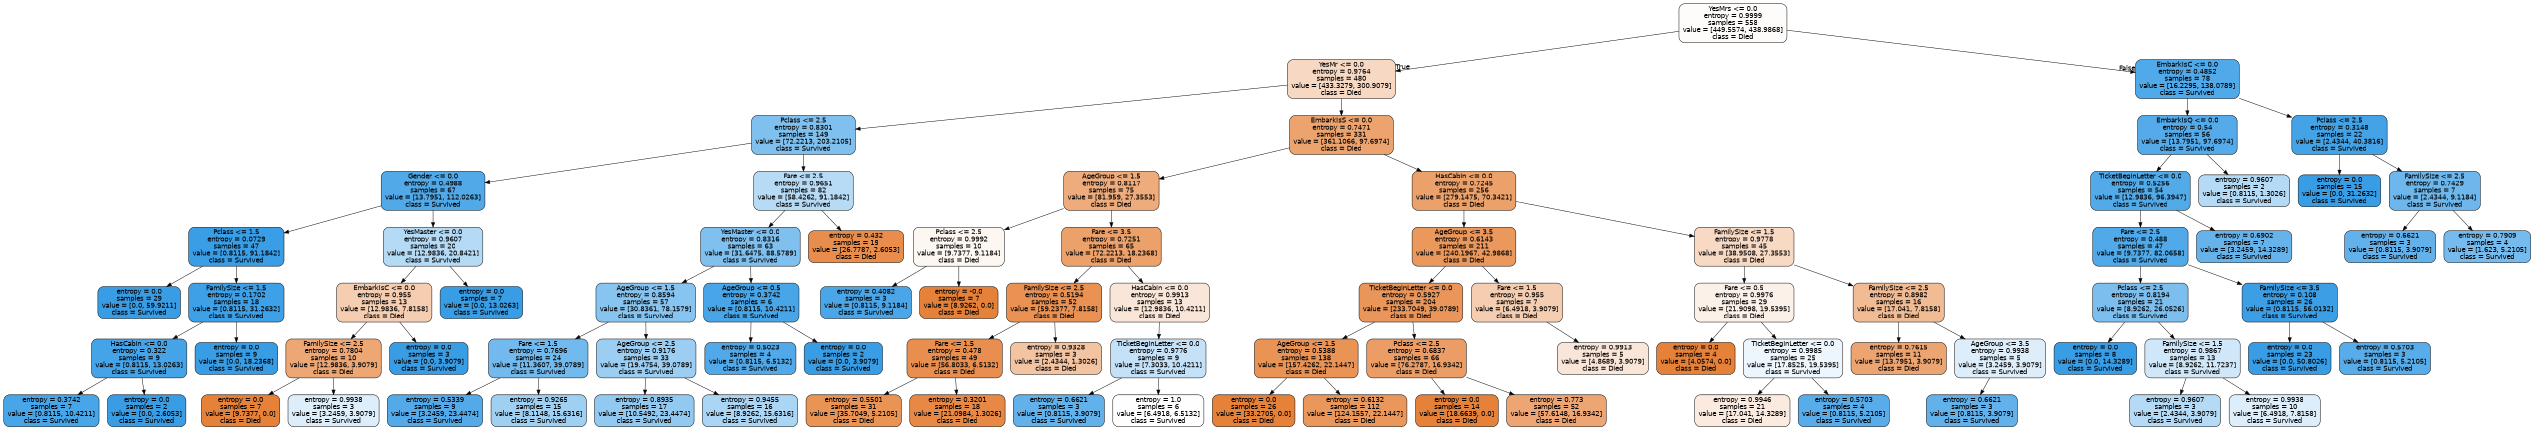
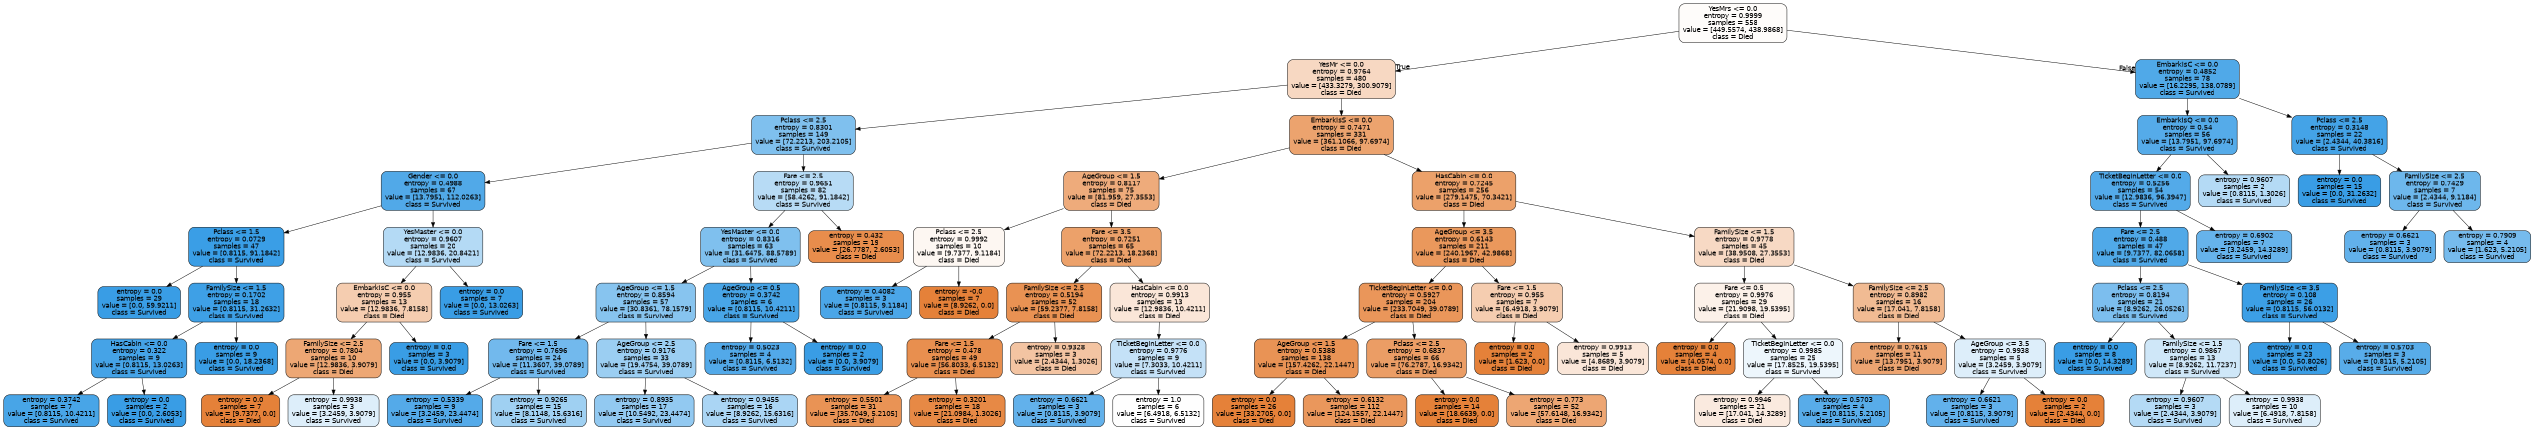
node "entropy = 0.0 samples = 2 value = [1.623, 0.0] class = Died": added
node "entropy = 0.0 samples = 2 value = [2.4344, 0.0] class = Died": added
